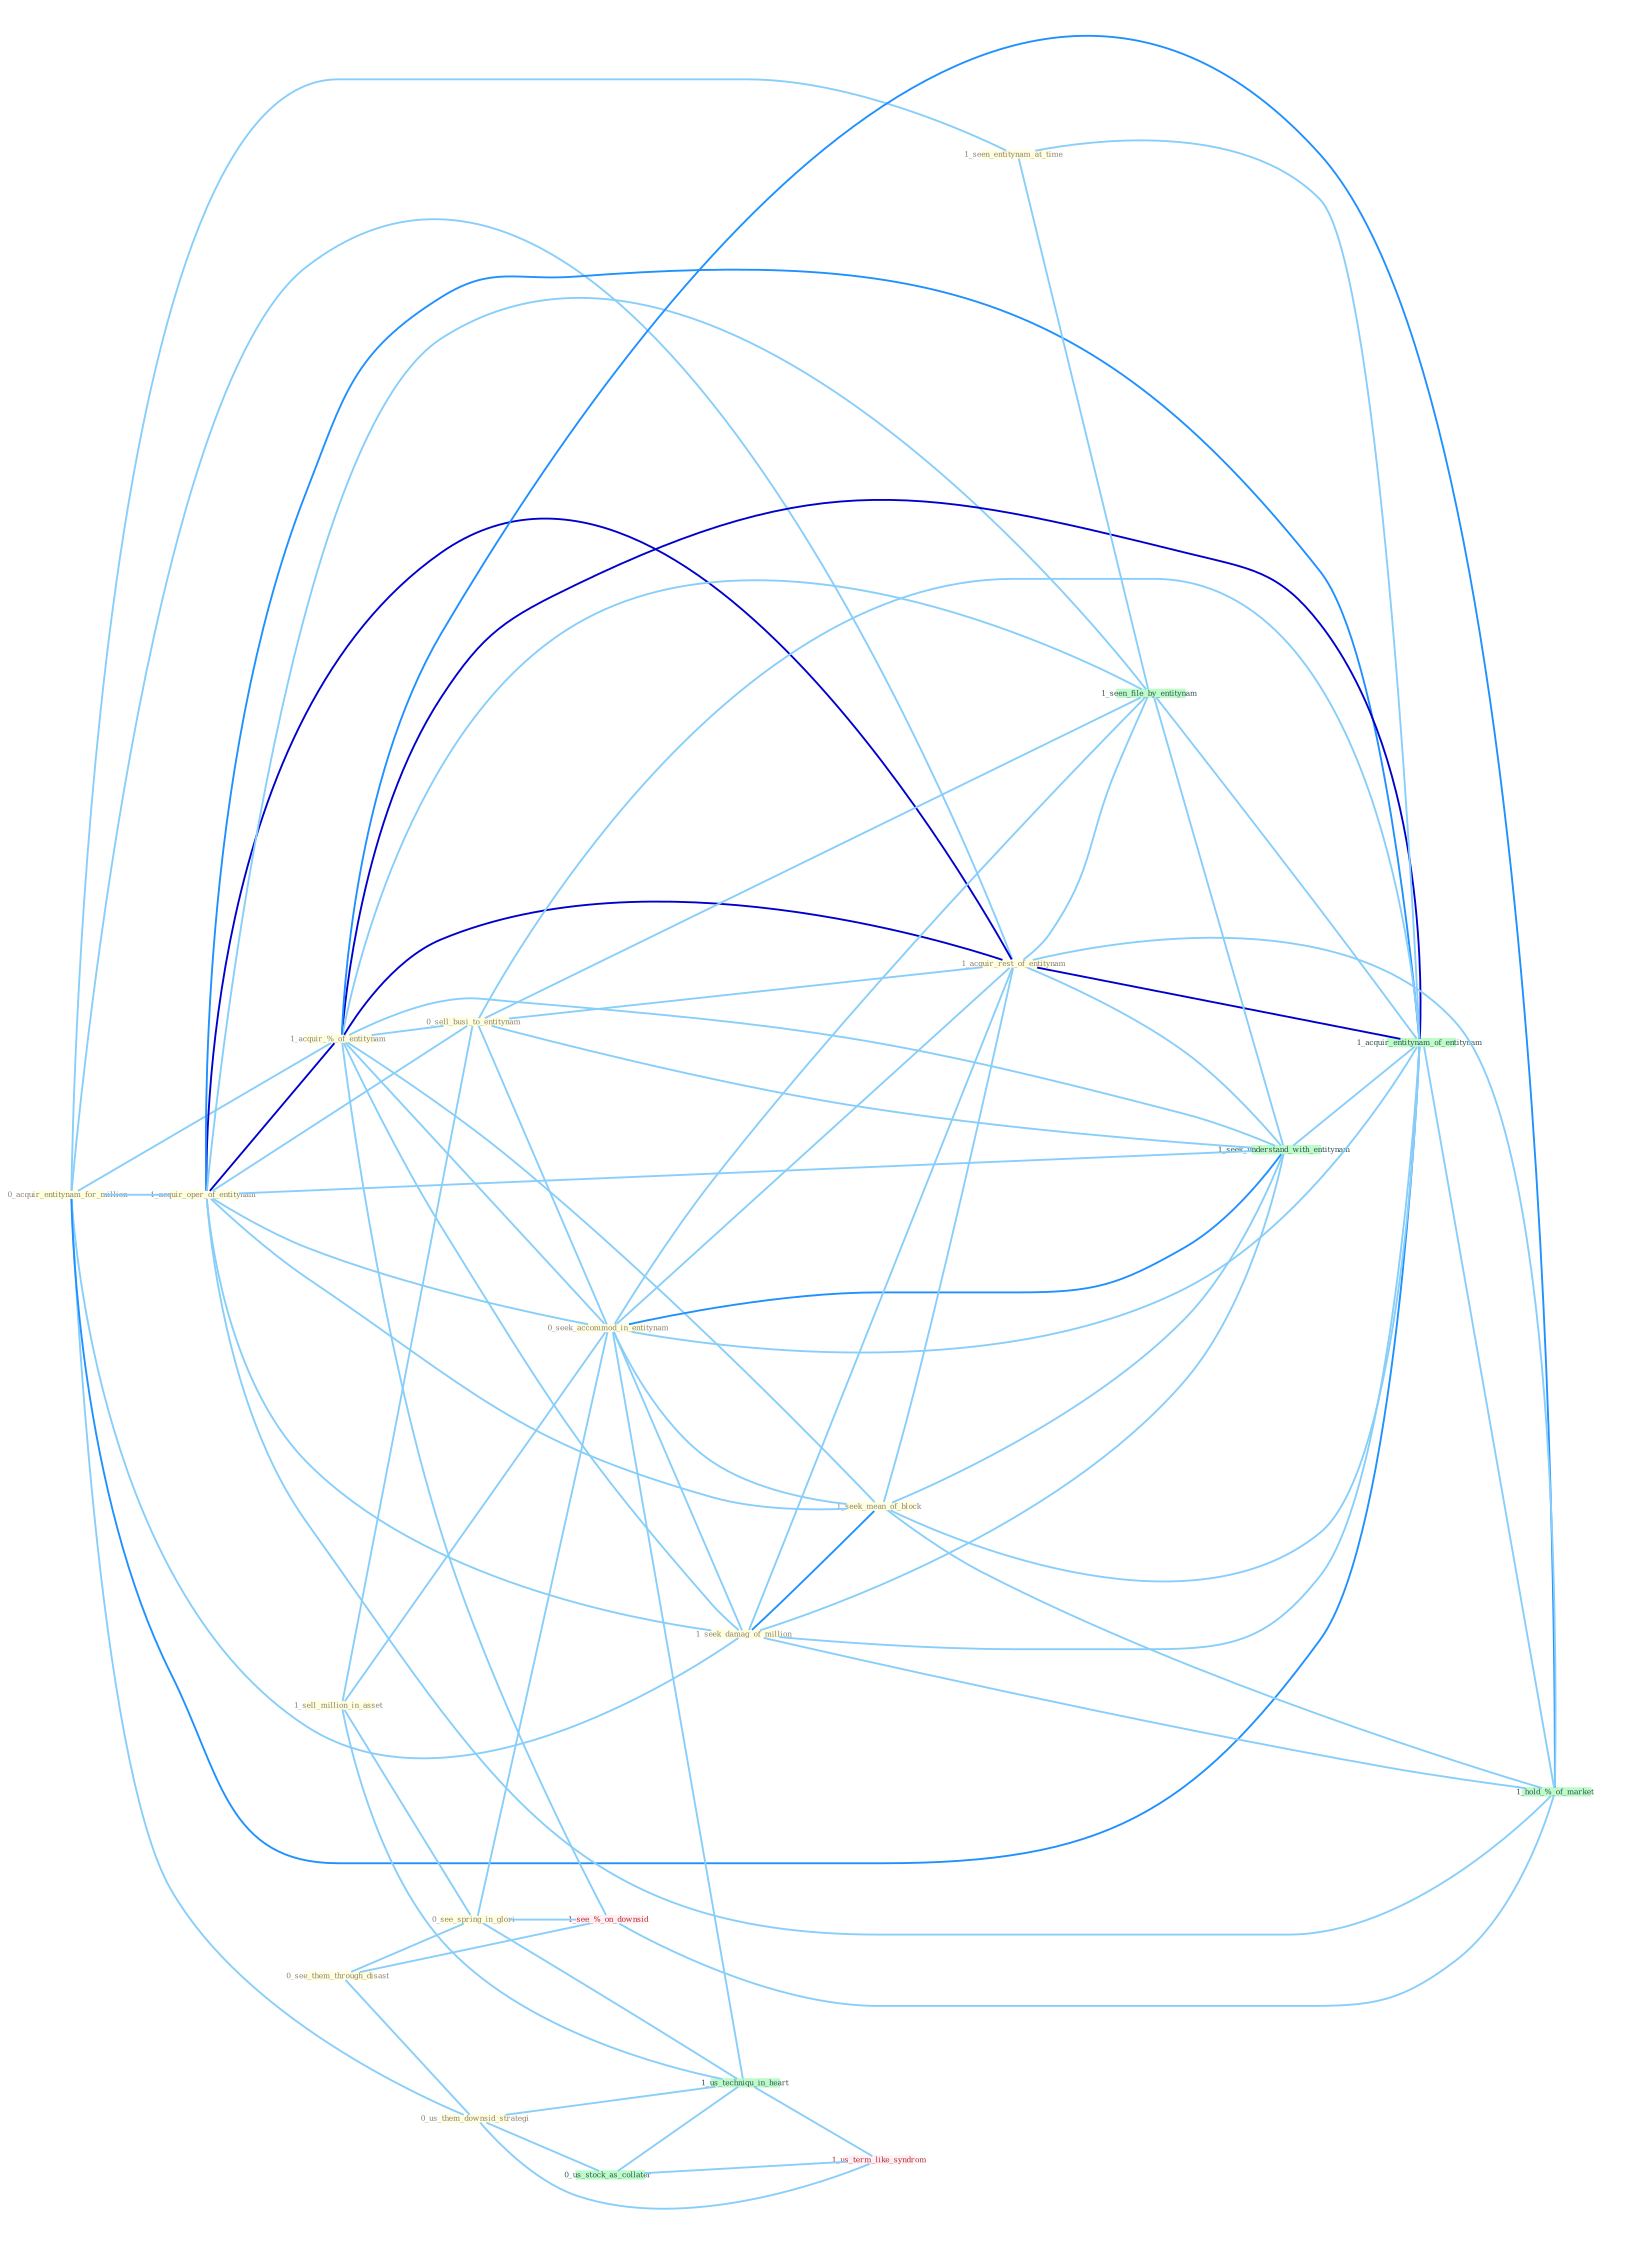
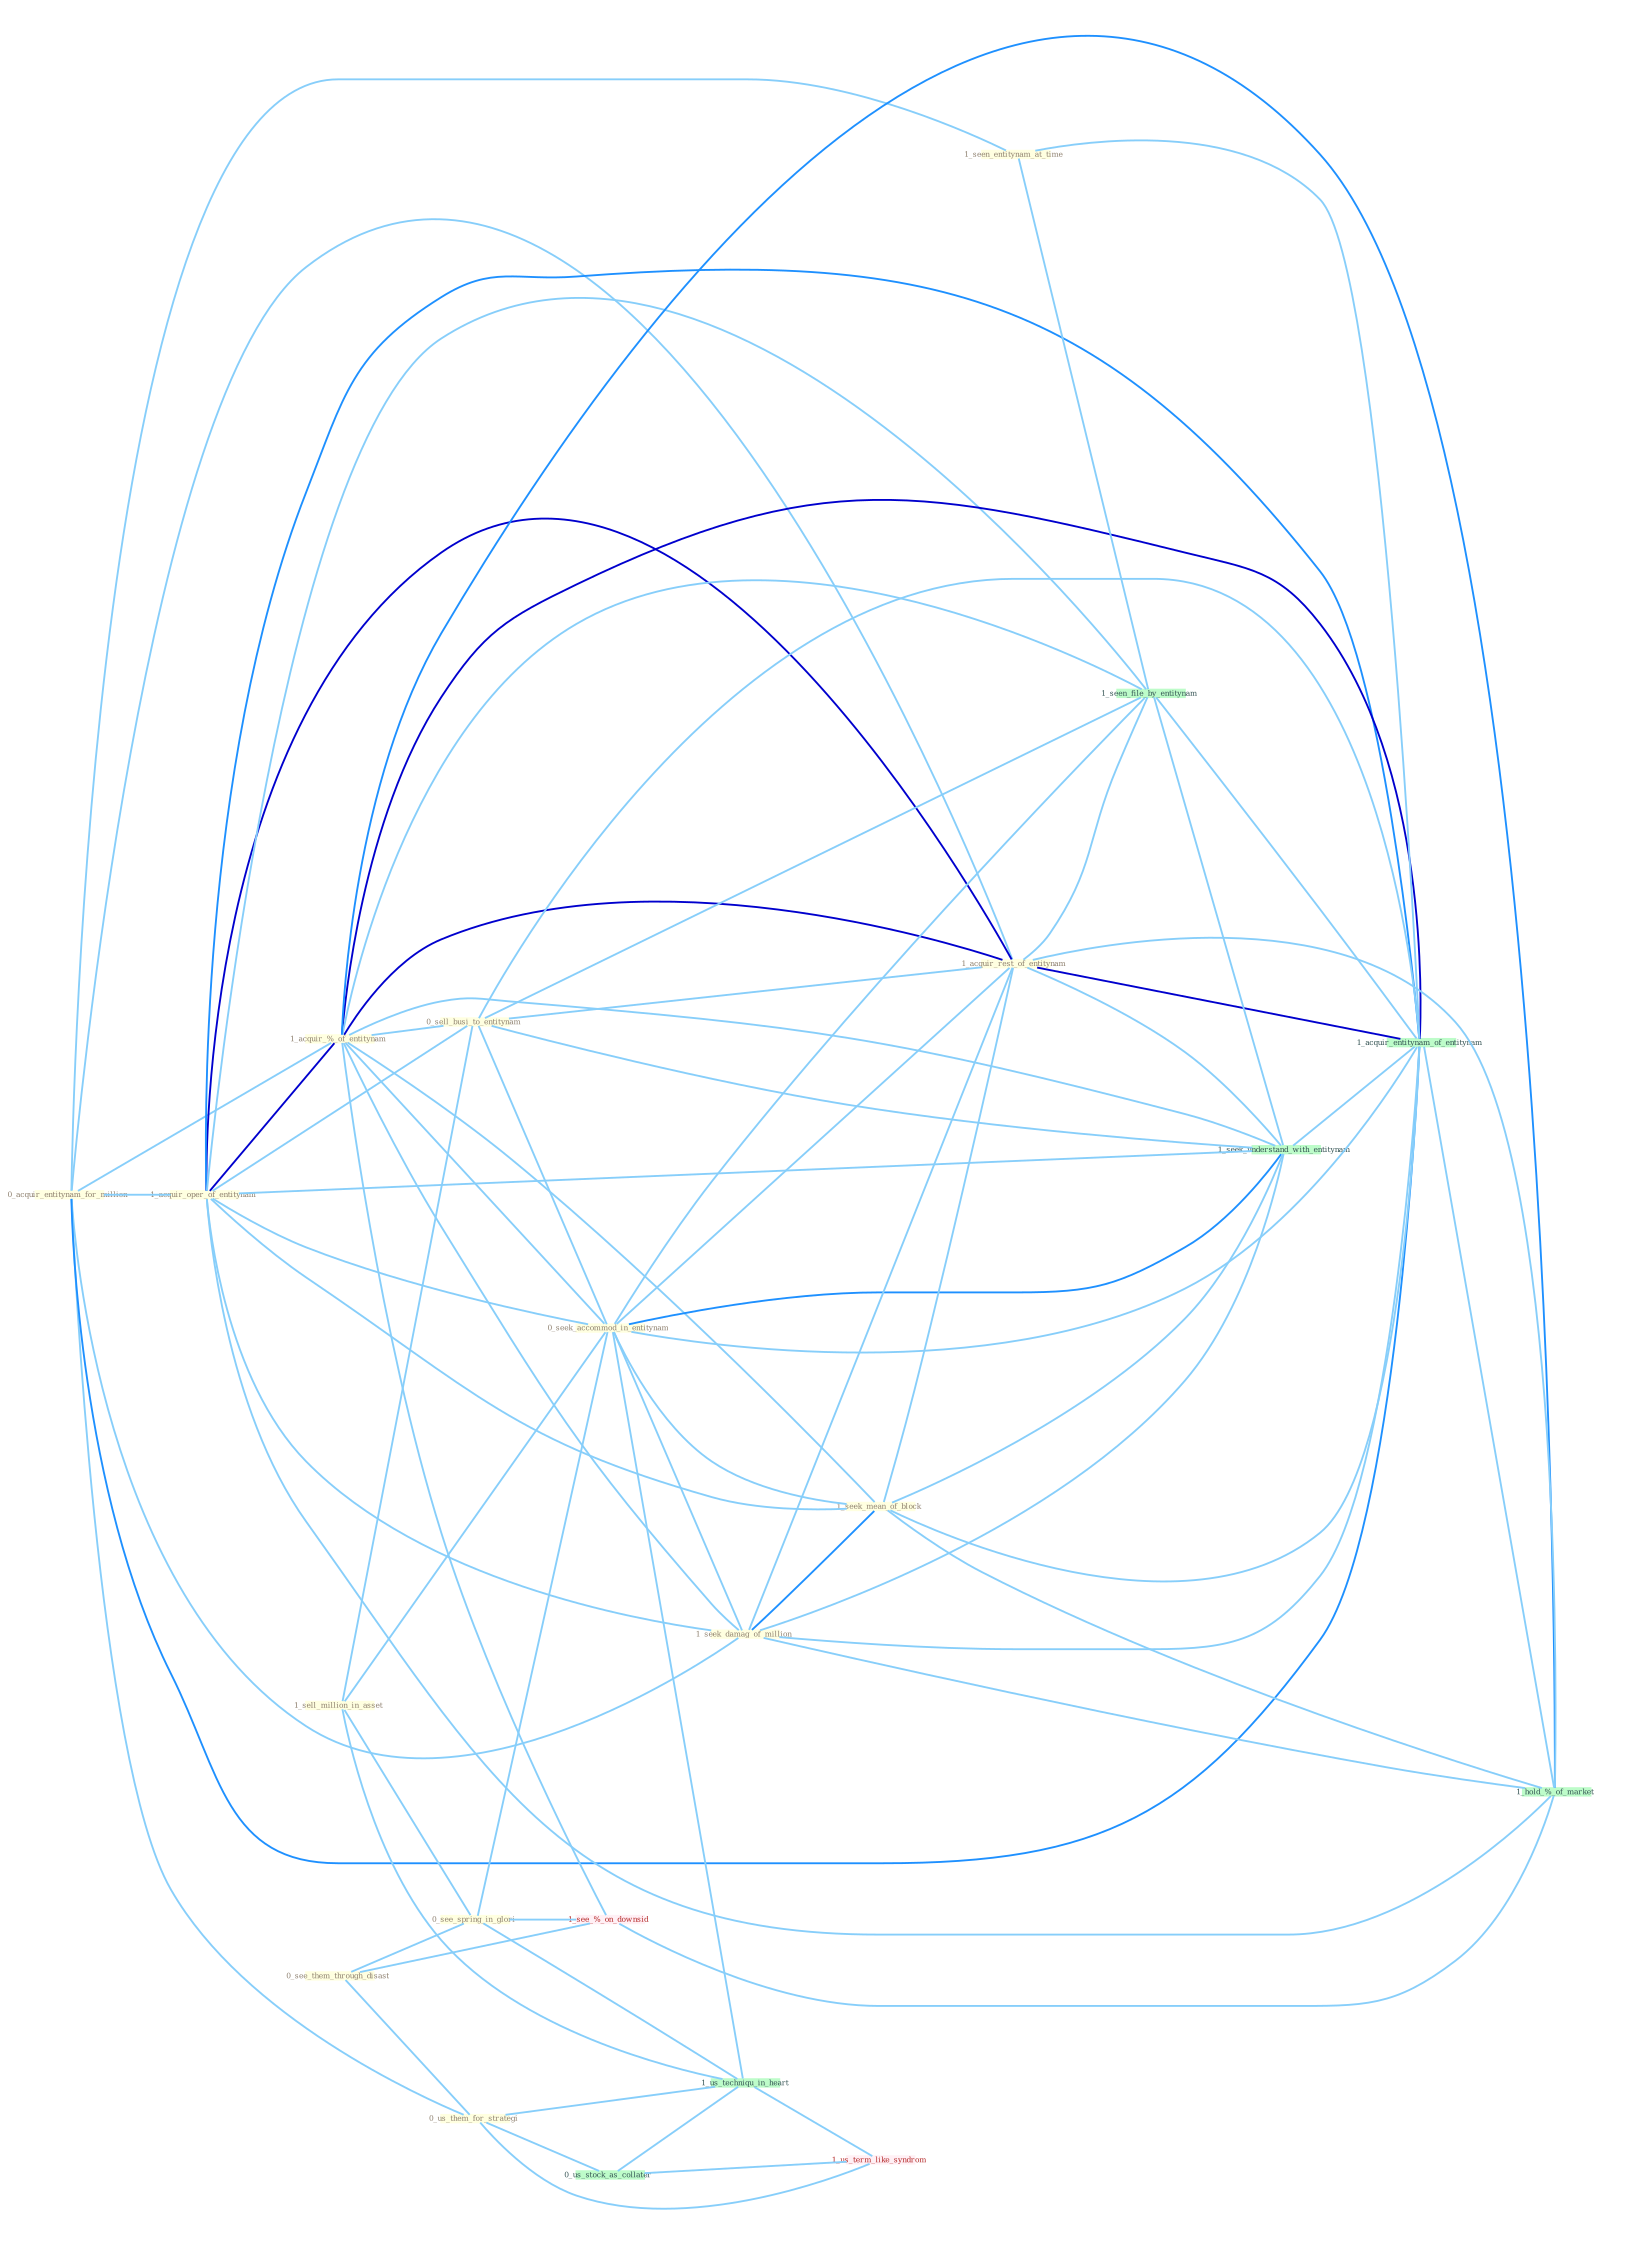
node "0_us_them_downsid_strategi": label "0_us_them_downsid_strategi" -> "0_us_them_for_strategi"
